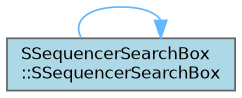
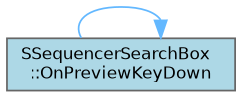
node "SSequencerSearchBox ::SSequencerSearchBox": label "SSequencerSearchBox ::SSequencerSearchBox" -> "SSequencerSearchBox ::OnPreviewKeyDown"
